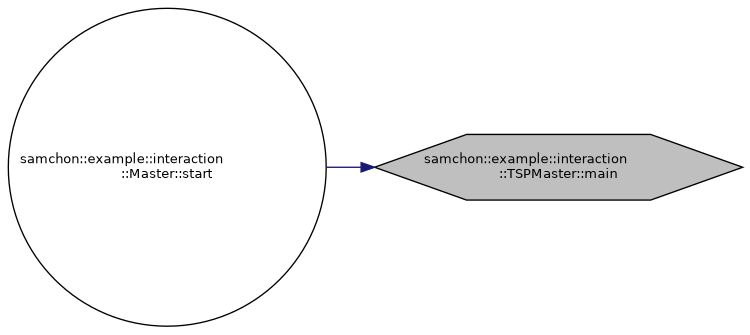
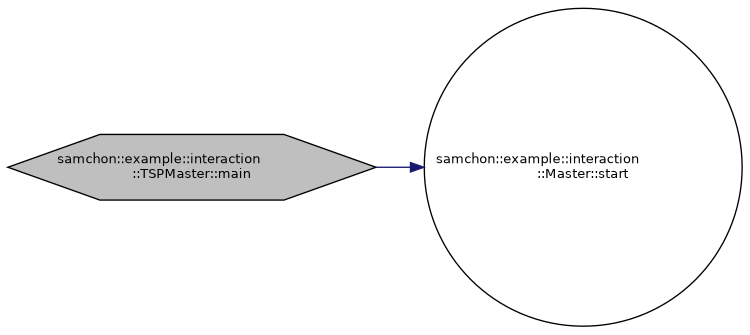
edge "samchon::example::interaction ::Master::start" -> "samchon::example::interaction ::TSPMaster::main": reversed
